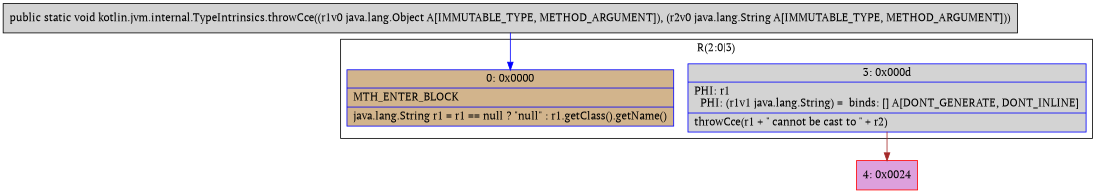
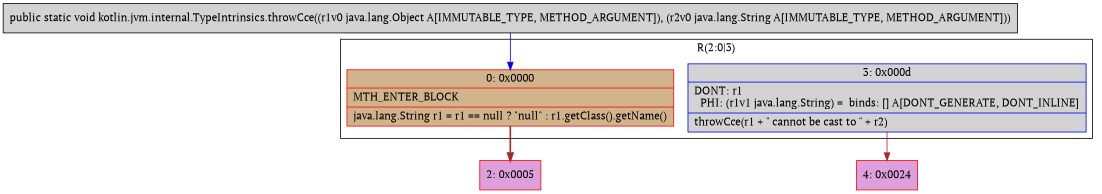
node "3: 0x000d": text "PHI: r1" -> "DONT: r1"
node "0: 0x0000": color blue -> red
node "2: 0x0005": added
